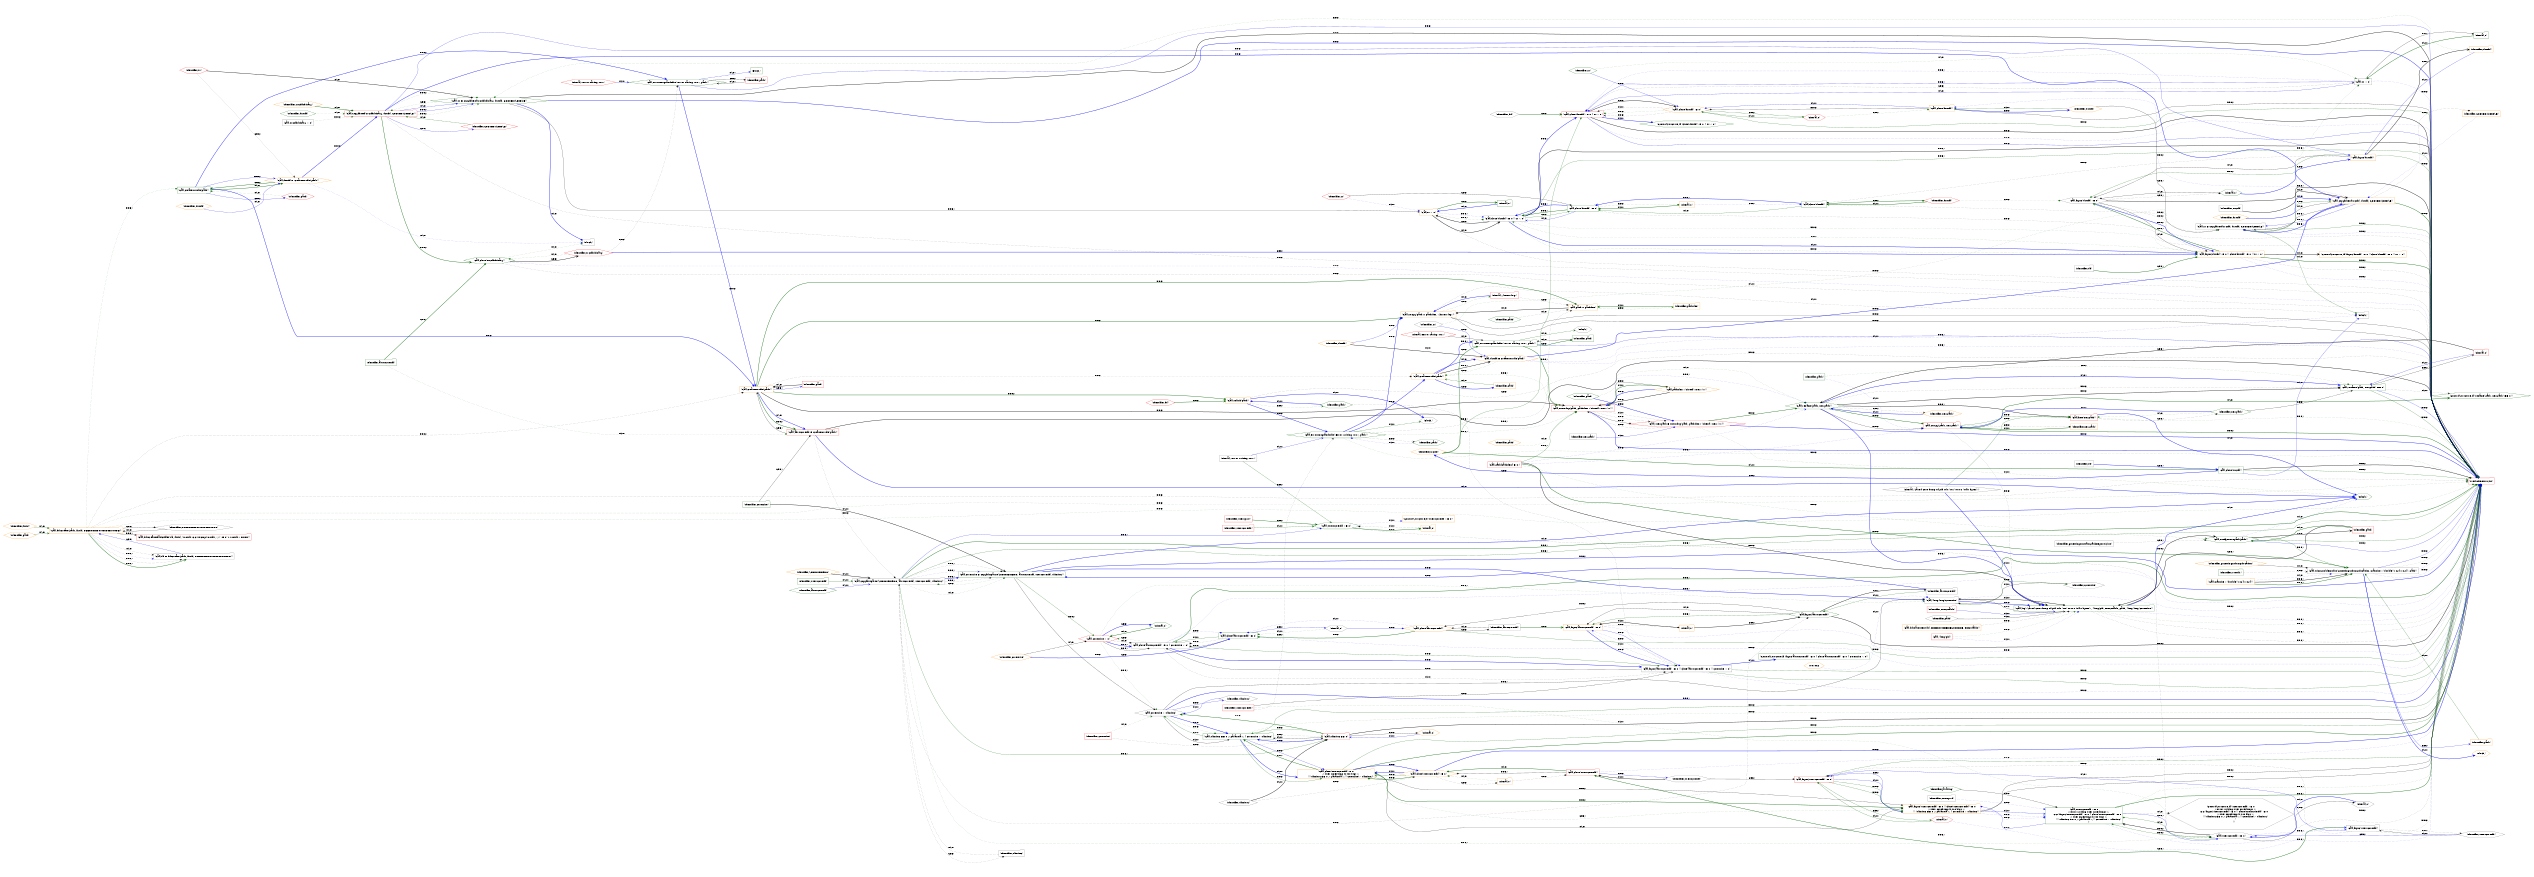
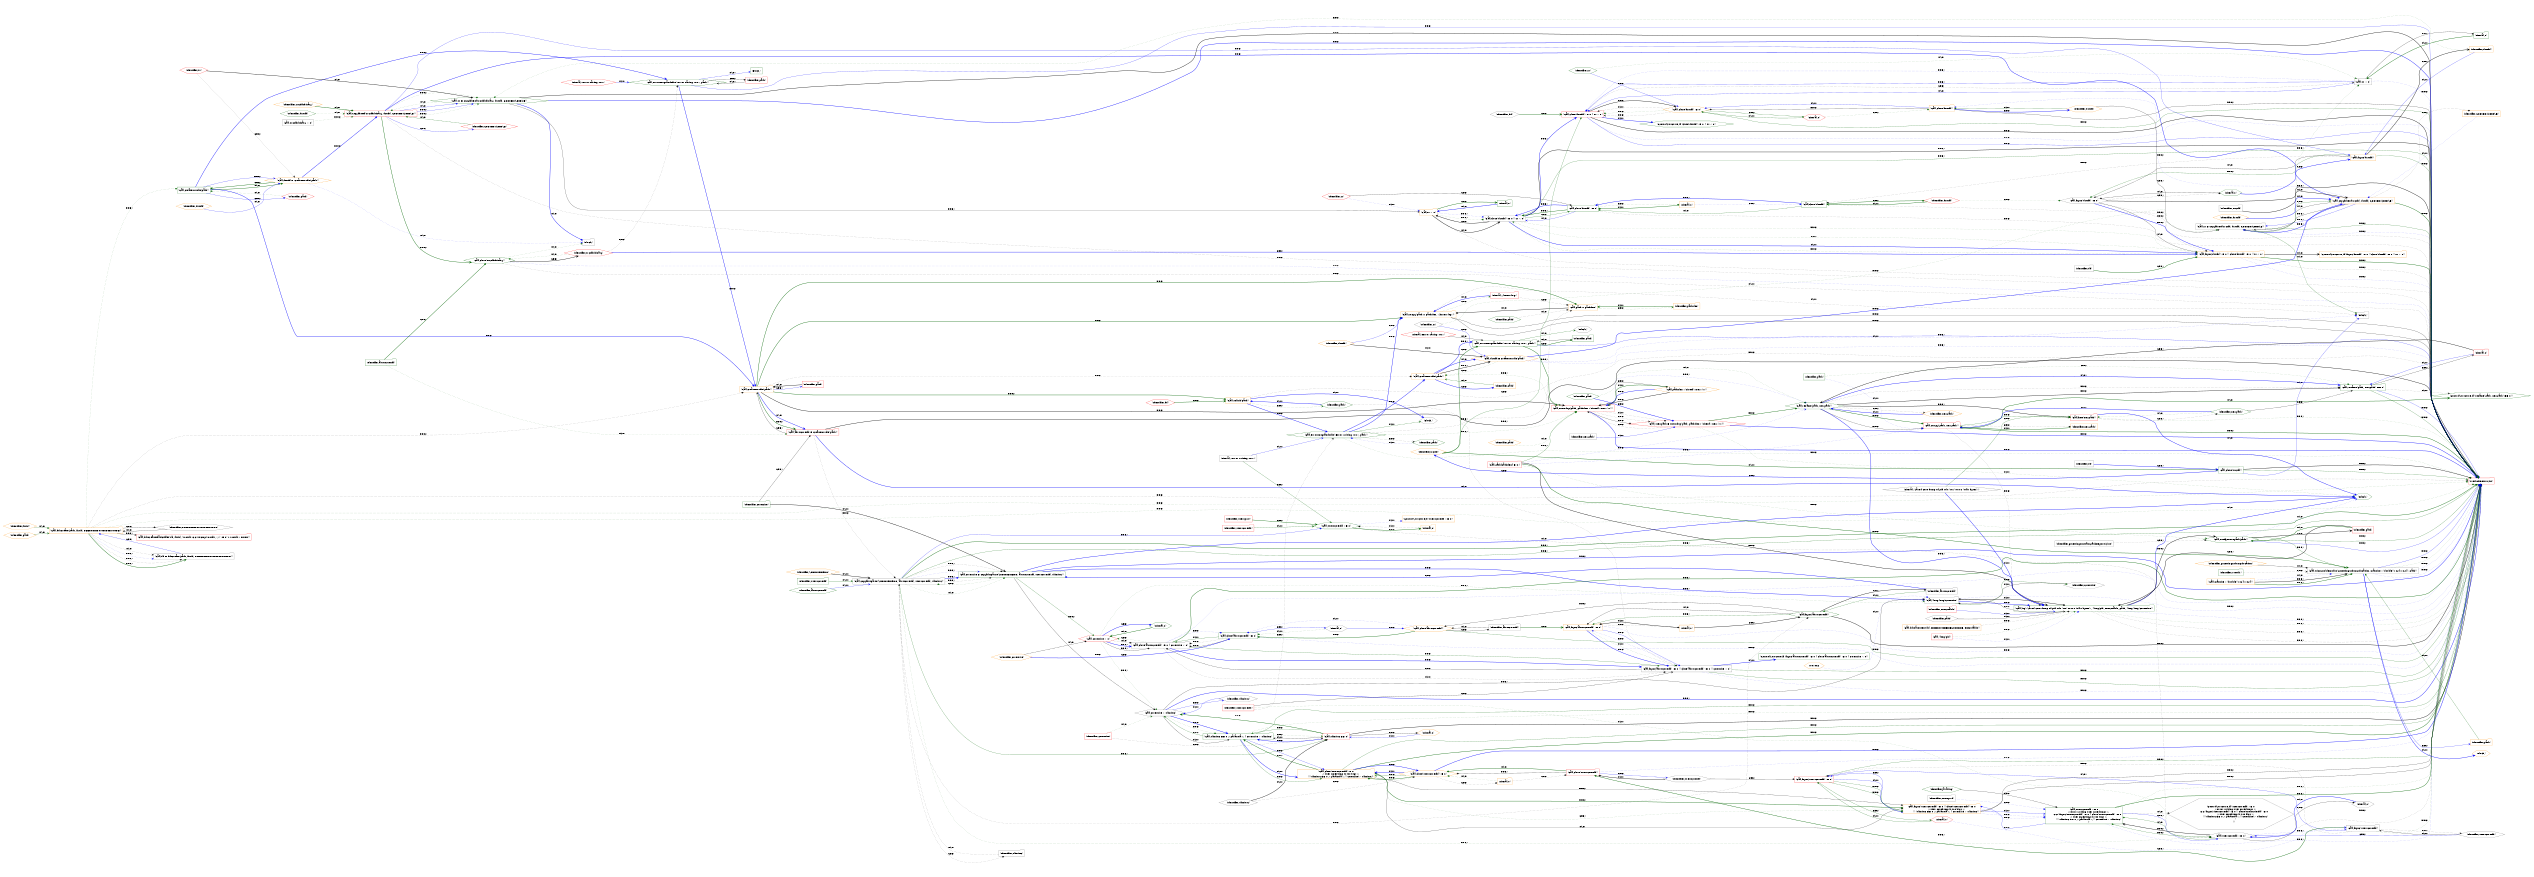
edge "(Call,sz = copyfd_eof(src_fd_binary, dst_fd, COPYFD_SPARSE))" -> "(Call,copyfd_eof(src_fd_binary, dst_fd, COPYFD_SPARSE))": label "CFG: " -> "AST: "
edge "(Call,fsync(dst_fd) != 0 || close(dst_fd) != 0 || sz < 0)" -> "(Call,fsync(dst_fd) != 0)": removed, label "CFG:"
